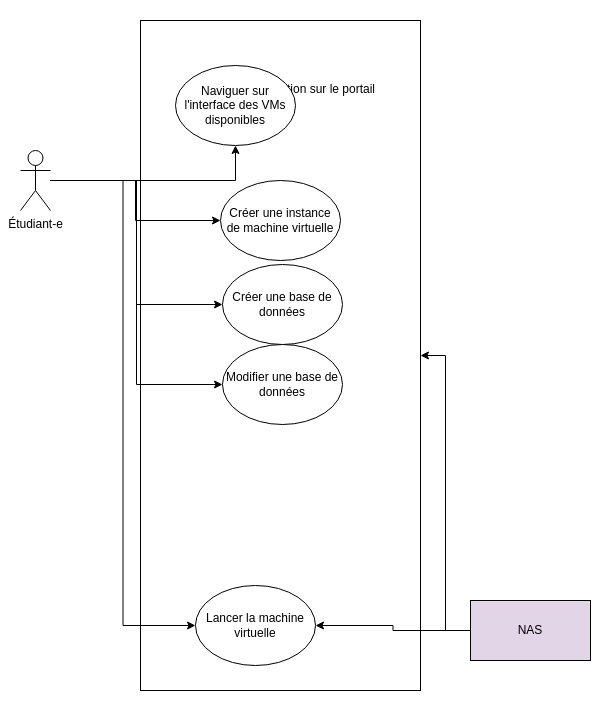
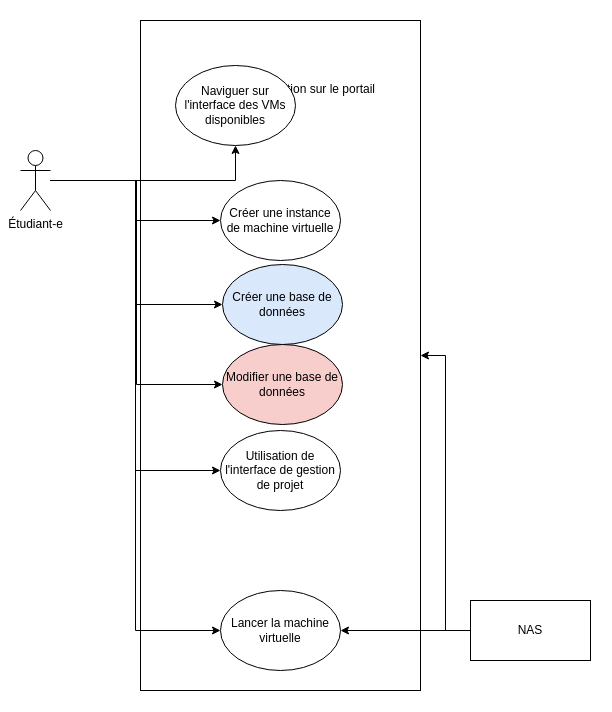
node "Créer une base de données": fillcolor #ffffff -> #dae8fc
node "Modifier une base de données": fillcolor #ffffff -> #f8cecc
edge "Étudiant-e" -> "Utilisation de l'interface de gestion de projet": added
node "Utilisation de l'interface de gestion de projet": added
node "Lancer la machine virtuelle": moved (256, 626) -> (281, 631)
node "NAS": fillcolor #e1d5e7 -> #ffffff
